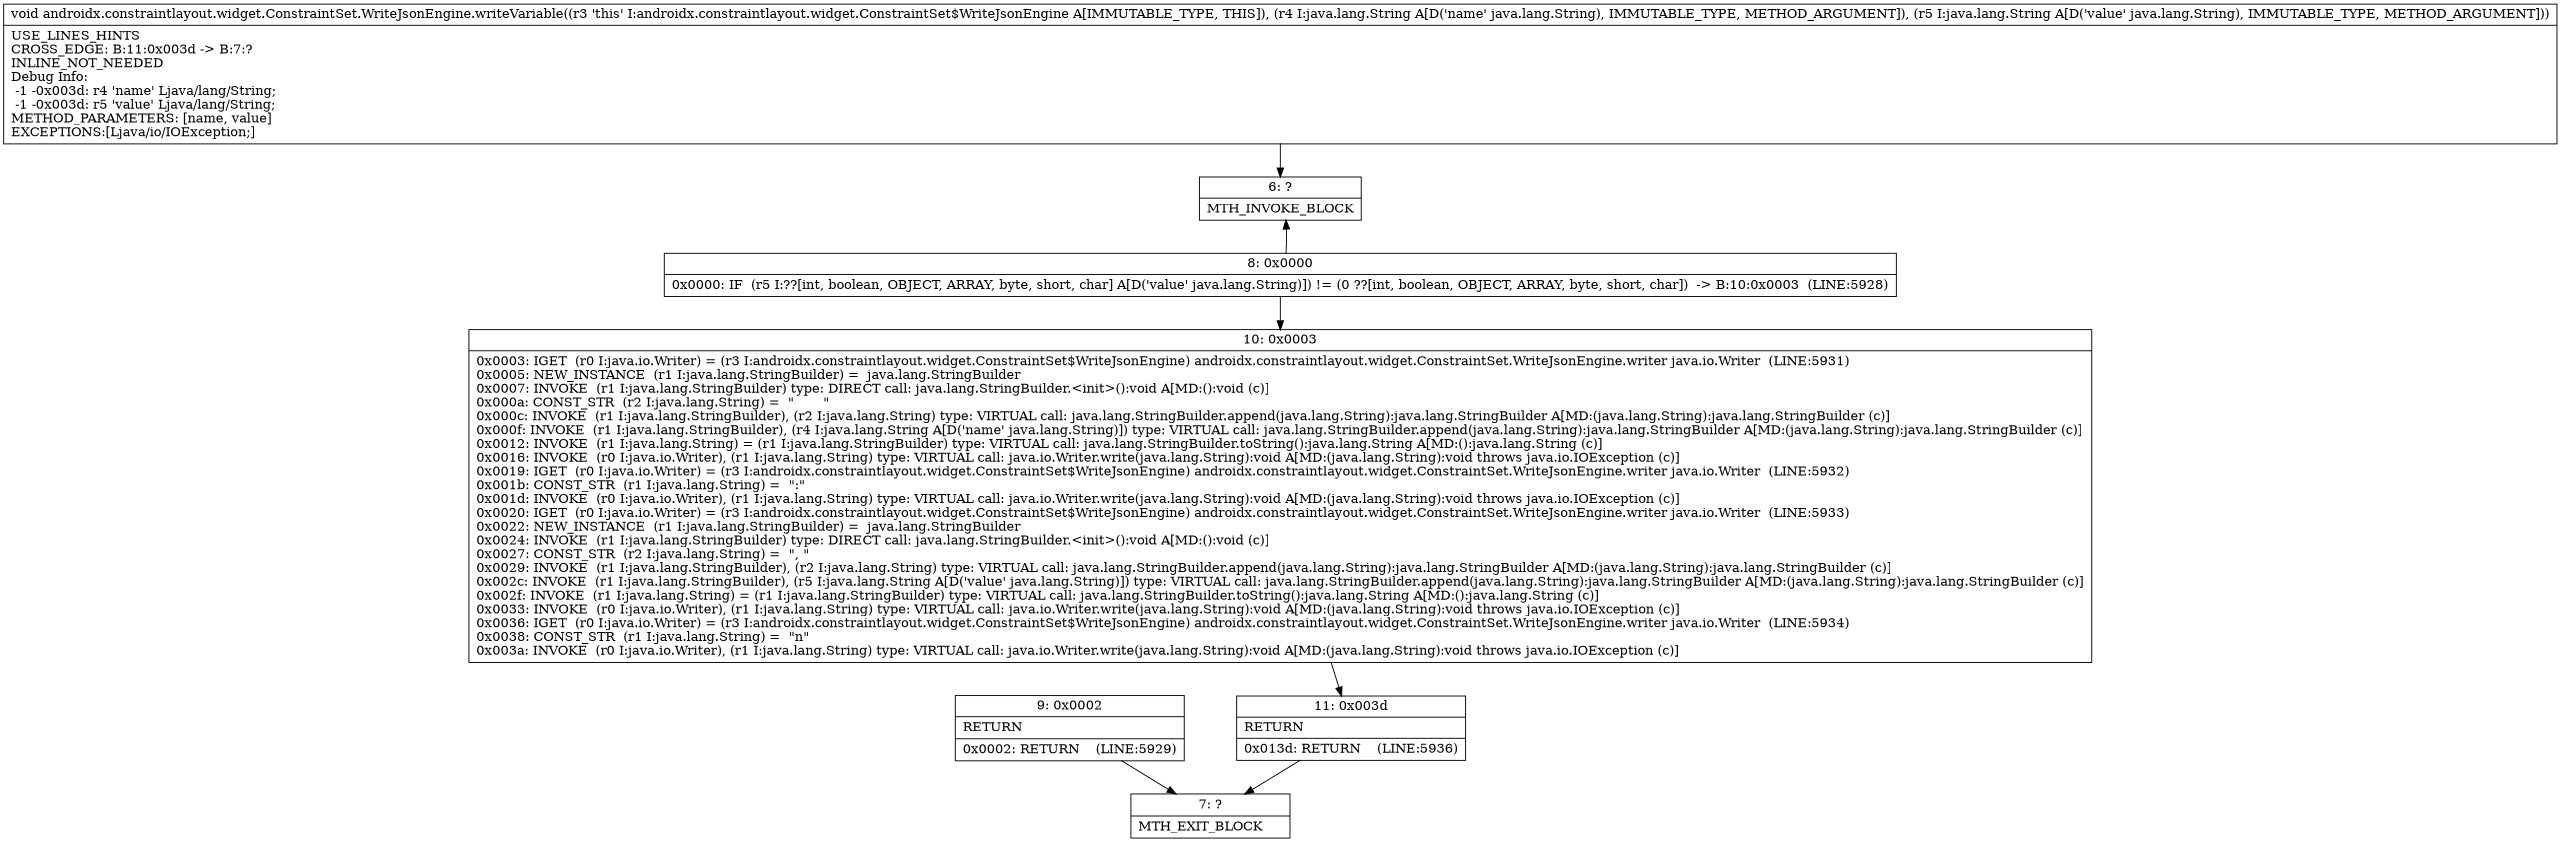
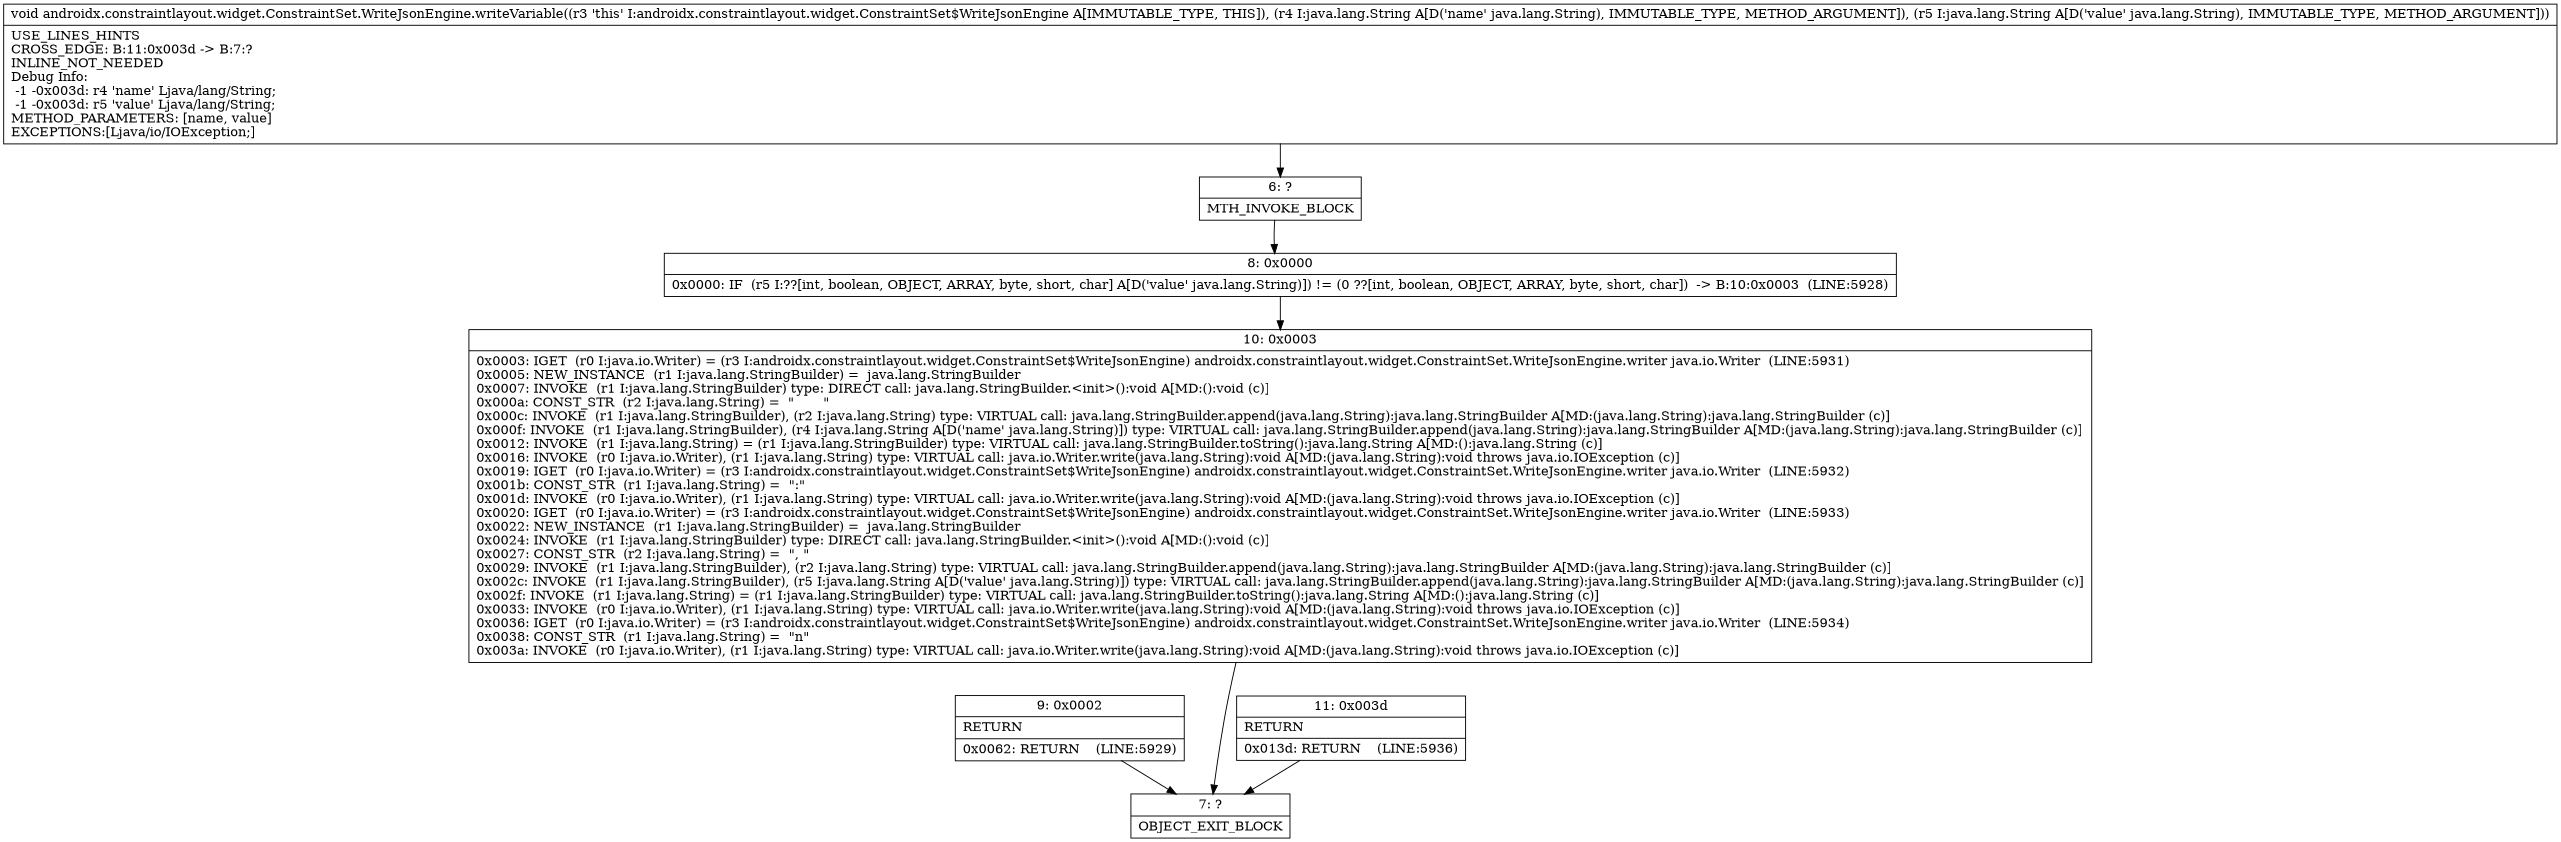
edge "8: 0x0000" -> "6: ?": reversed
edge "10: 0x0003" -> "11: 0x003d": now "10: 0x0003" -> "7: ?"
node "9: 0x0002": text "0x0002: RETURN    (LINE:5929)" -> "0x0062: RETURN    (LINE:5929)"
node "7: ?": text "MTH_EXIT_BLOCK" -> "OBJECT_EXIT_BLOCK"
